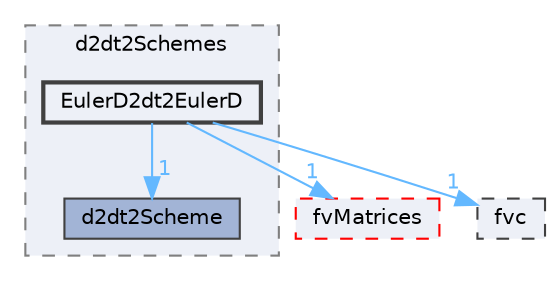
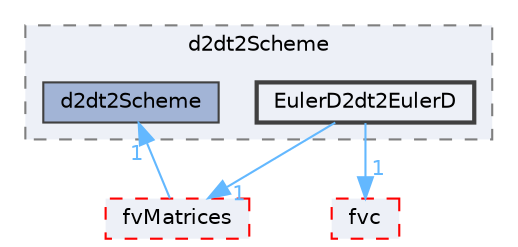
cluster "d2dt2Schemes": label "d2dt2Schemes" -> "d2dt2Scheme"
edge "EulerD2dt2EulerD" -> "d2dt2Scheme": now "fvMatrices" -> "d2dt2Scheme"
node "fvc": color grey25 -> red
